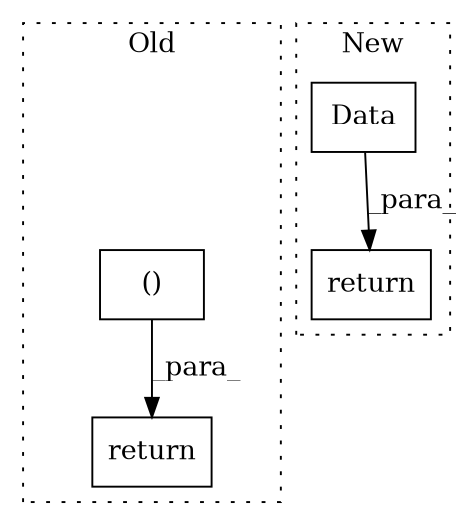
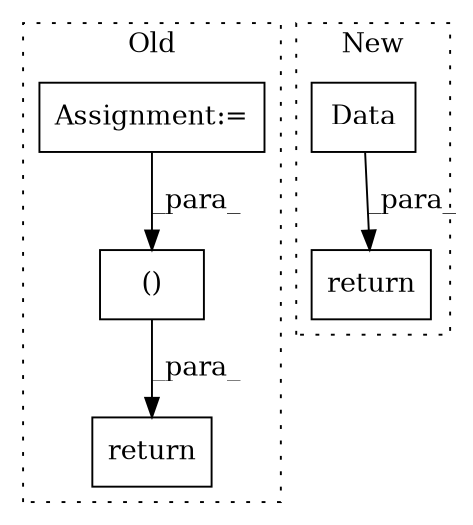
node "Assignment:=": added
